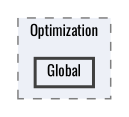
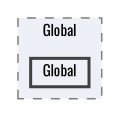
cluster "Optimization": label "Optimization" -> "Global"
